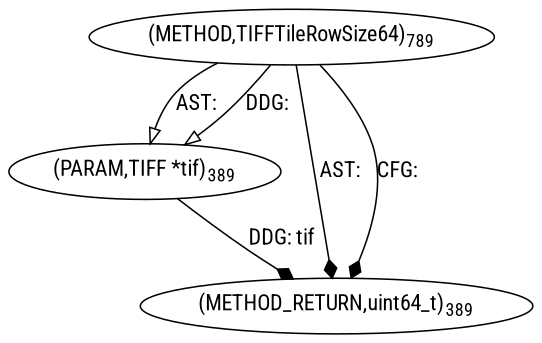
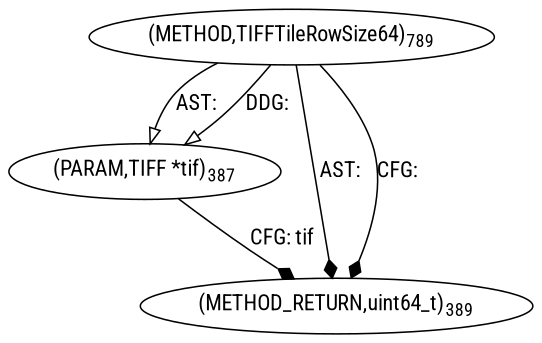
node "(PARAM,TIFF *tif)": text "389" -> "387"
edge "(PARAM,TIFF *tif)" -> "(METHOD_RETURN,uint64_t)": label "DDG: tif" -> "CFG: tif"
